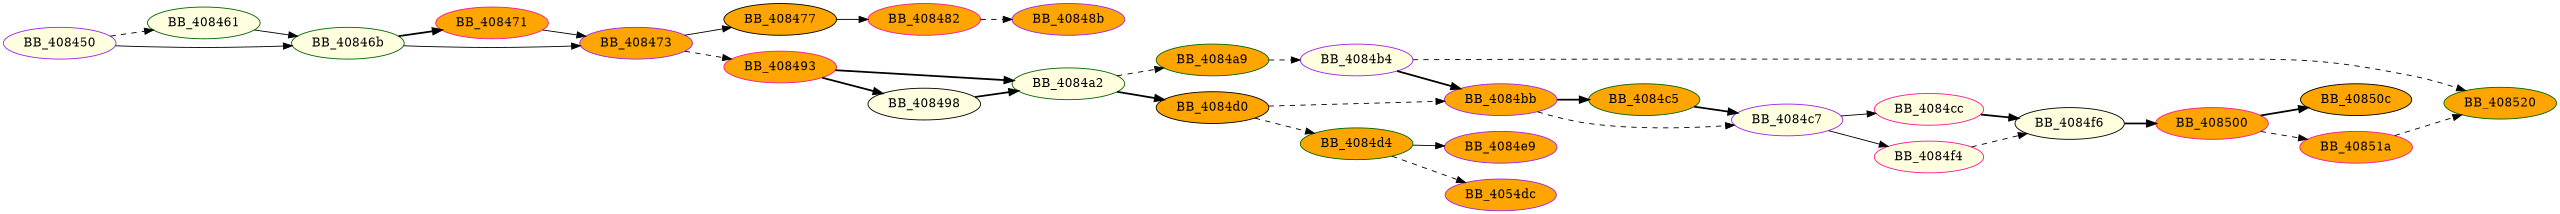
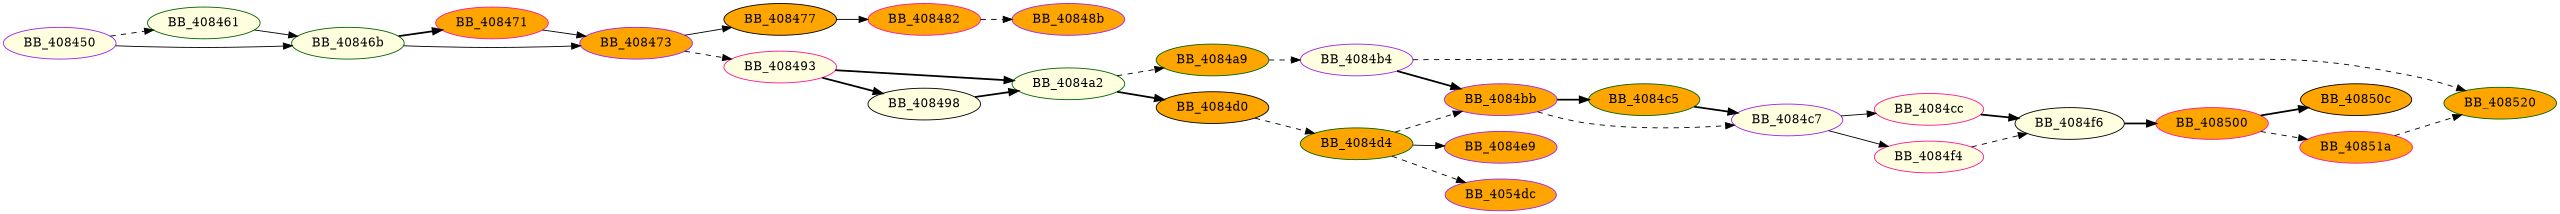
node "BB_408493": fillcolor orange -> lightyellow
edge "BB_4084d0" -> "BB_4084bb": now "BB_4084d4" -> "BB_4084bb"
